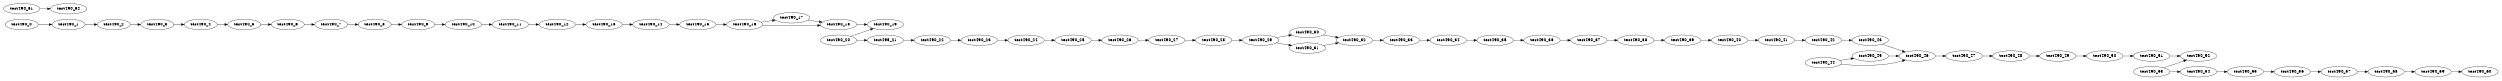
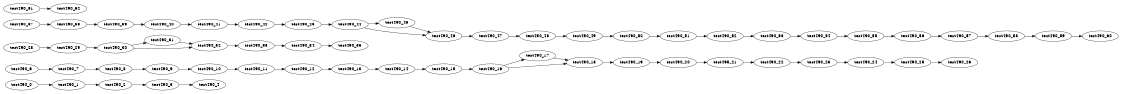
node "test490_5": removed
edge "test490_20" -> "test490_19": reversed
node "test490_27": removed
node "test490_36": removed
edge "test490_29" -> "test490_31": now "test490_30" -> "test490_31"
edge "test490_43" -> "test490_46": now "test490_43" -> "test490_44"
edge "test490_53" -> "test490_52": reversed
